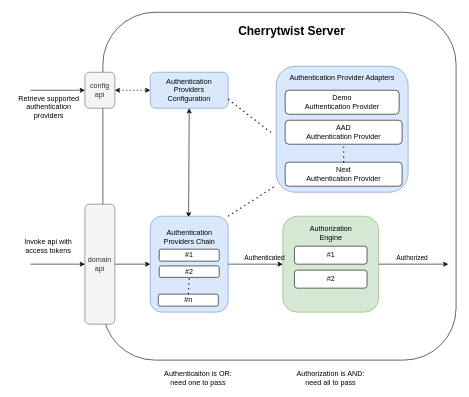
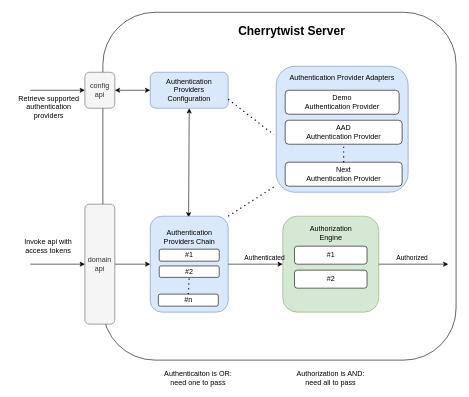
edge "config api" -- "Authentication Providers Configuration": style dashed -> solid
